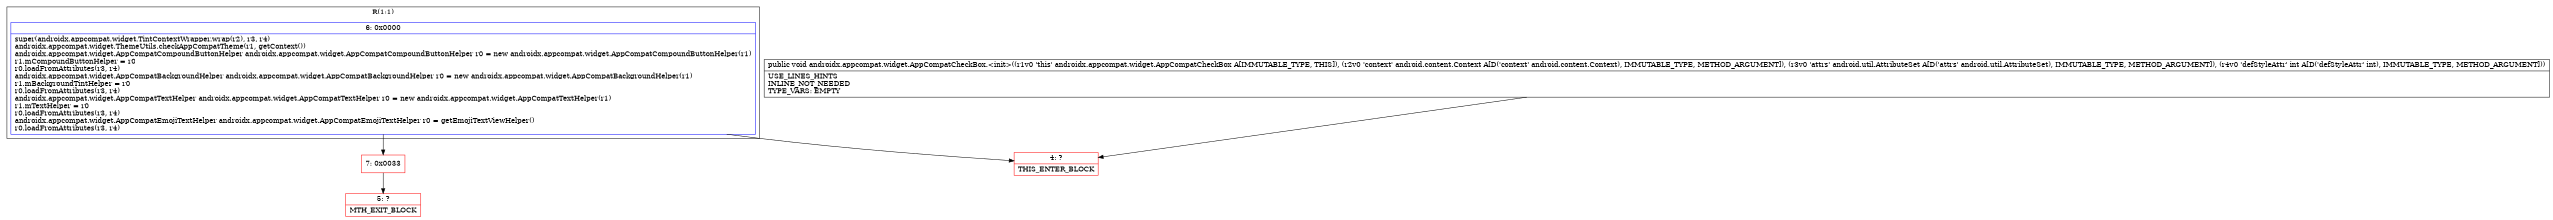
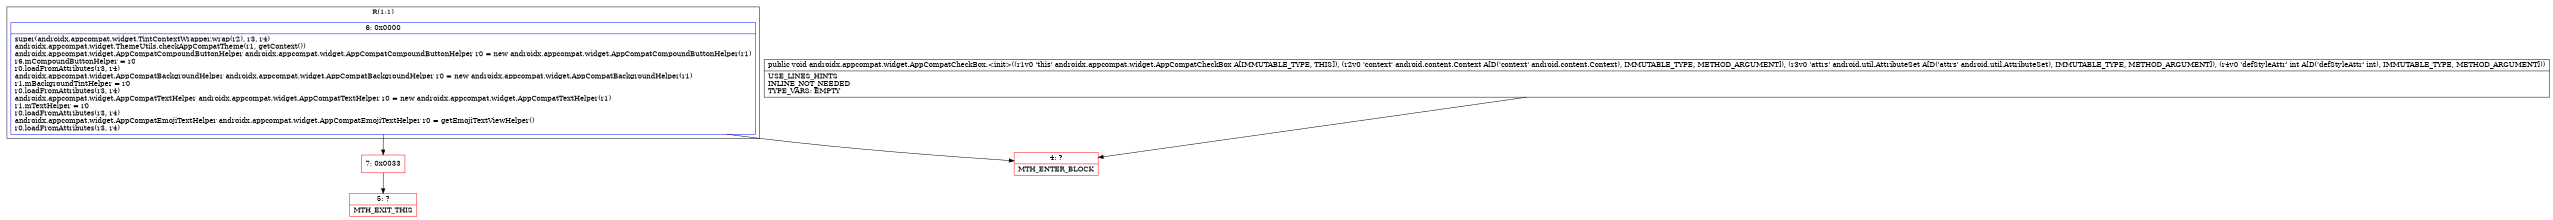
node "6: 0x0000": text "r1.mCompoundButtonHelper = r0" -> "r6.mCompoundButtonHelper = r0"
node "4: ?": text "THIS_ENTER_BLOCK" -> "MTH_ENTER_BLOCK"
node "5: ?": text "MTH_EXIT_BLOCK" -> "MTH_EXIT_THIS"
